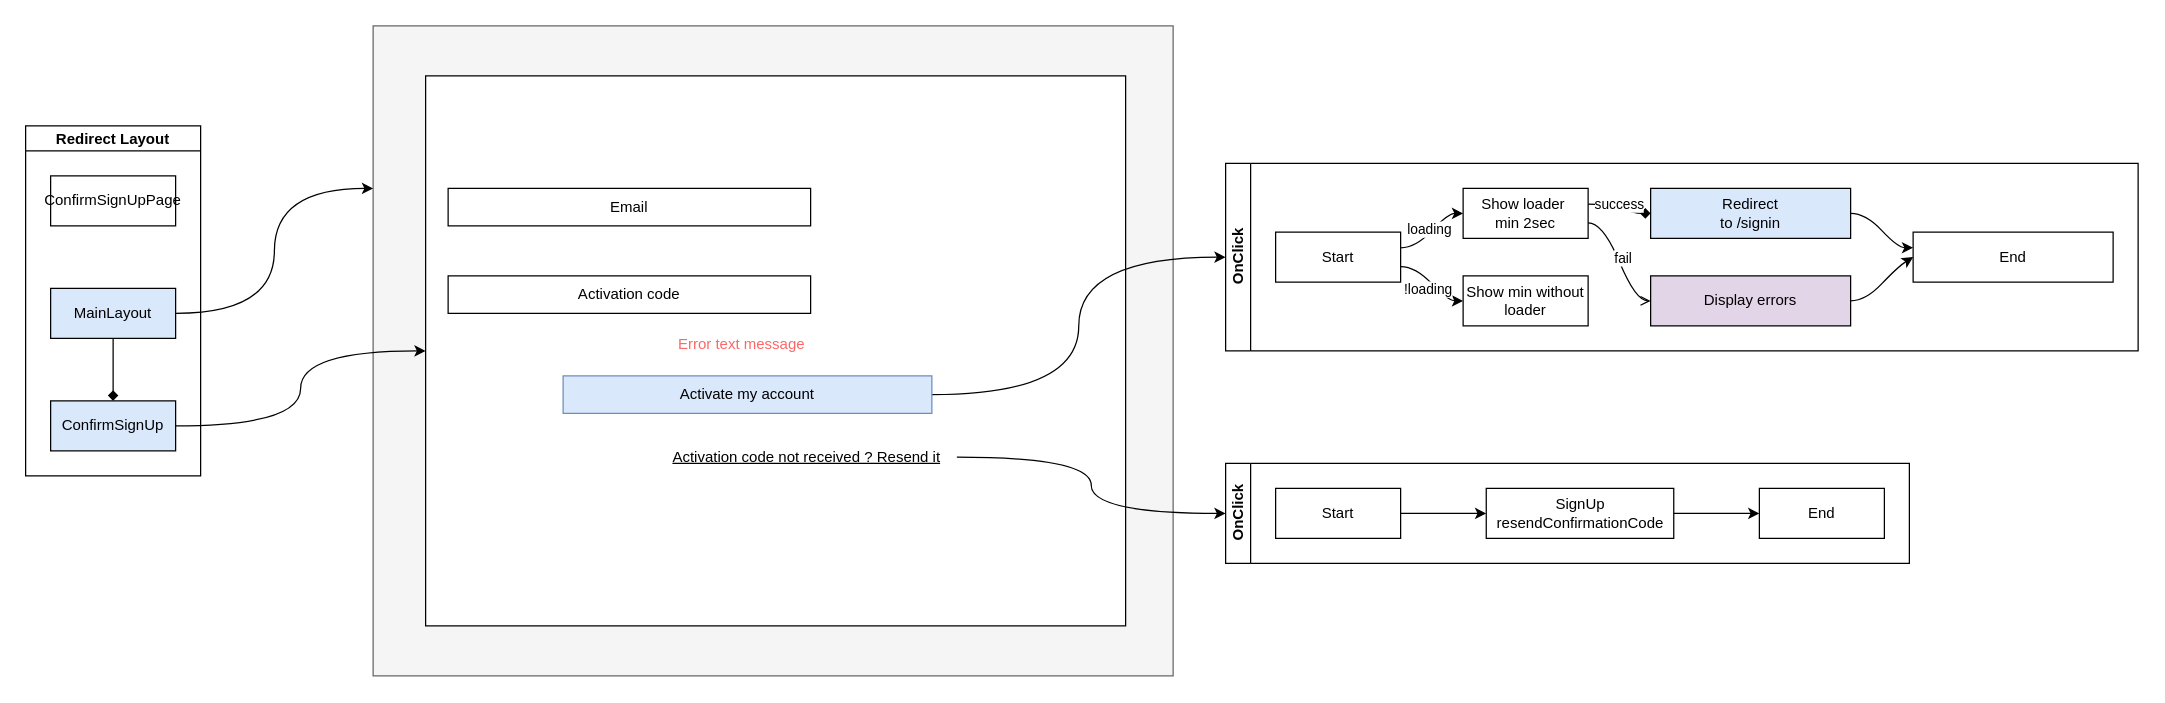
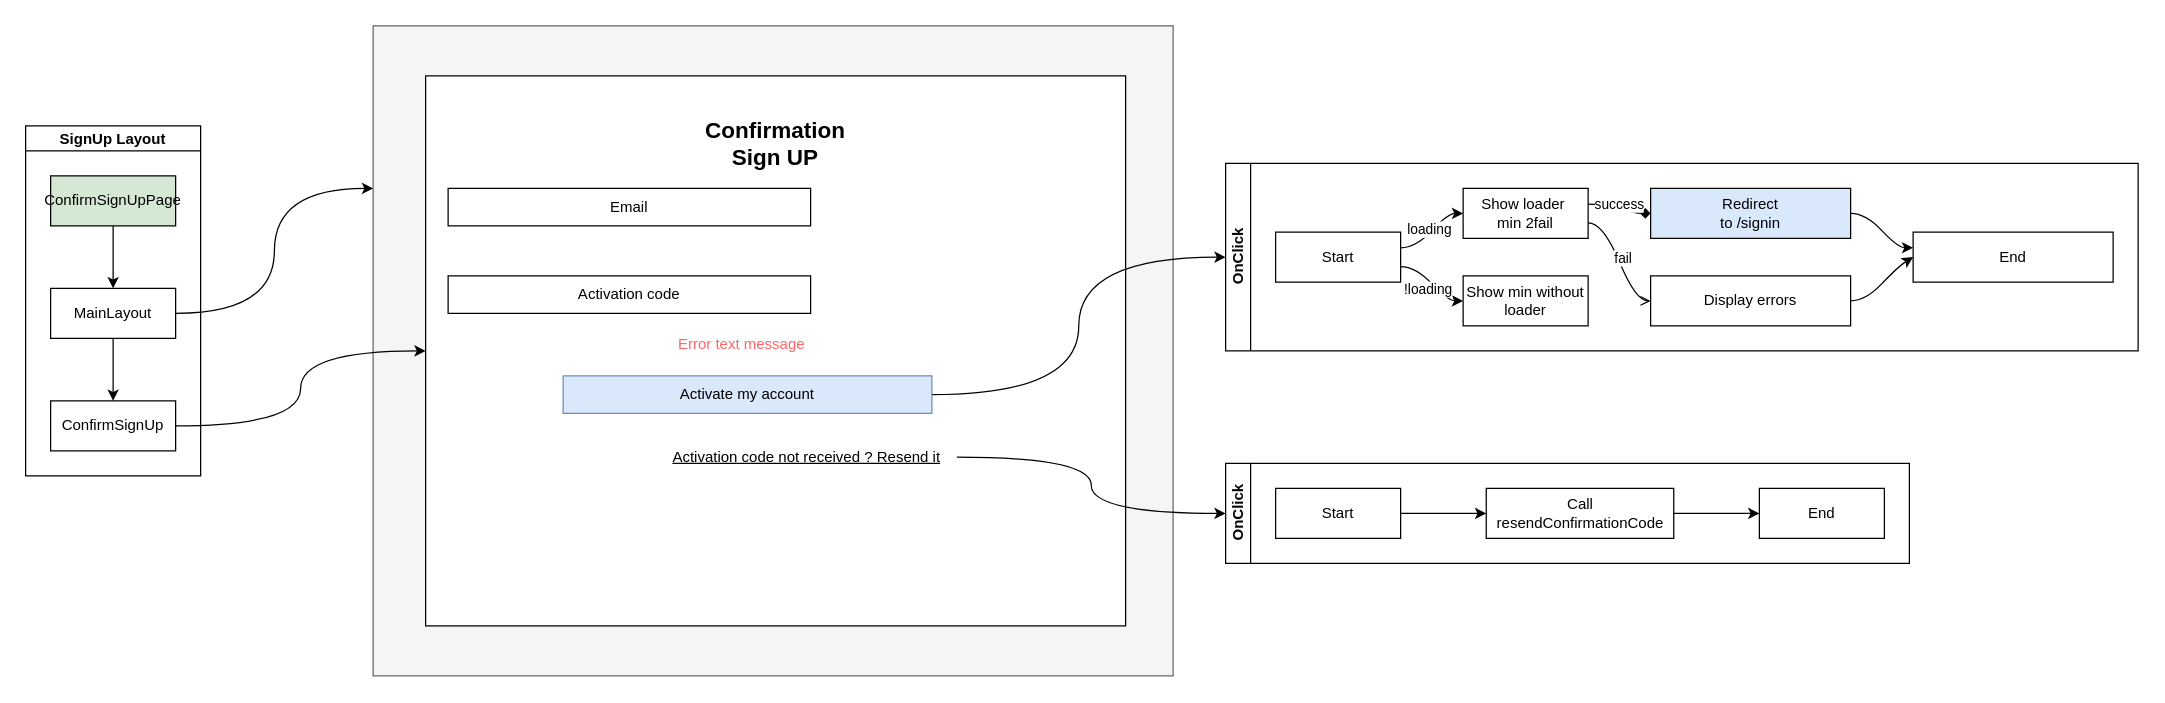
node "Redirect Layout": label "Redirect Layout" -> "SignUp Layout"
node "Confirmation Sign UP": added
node "ConfirmSignUpPage": fillcolor #ffffff -> #d5e8d4
node "Show loader min 2sec": label "Show loader min 2sec" -> "Show loader min 2fail"
edge "ConfirmSignUpPage" -> "MainLayout": added
node "Display errors": fillcolor #e1d5e7 -> #ffffff
node "MainLayout": fillcolor #dae8fc -> #ffffff
edge "MainLayout" -> "ConfirmSignUp": arrowhead diamond -> classic
node "ConfirmSignUp": fillcolor #dae8fc -> #ffffff
node "SignUp resendConfirmationCode": label "SignUp resendConfirmationCode" -> "Call resendConfirmationCode"
